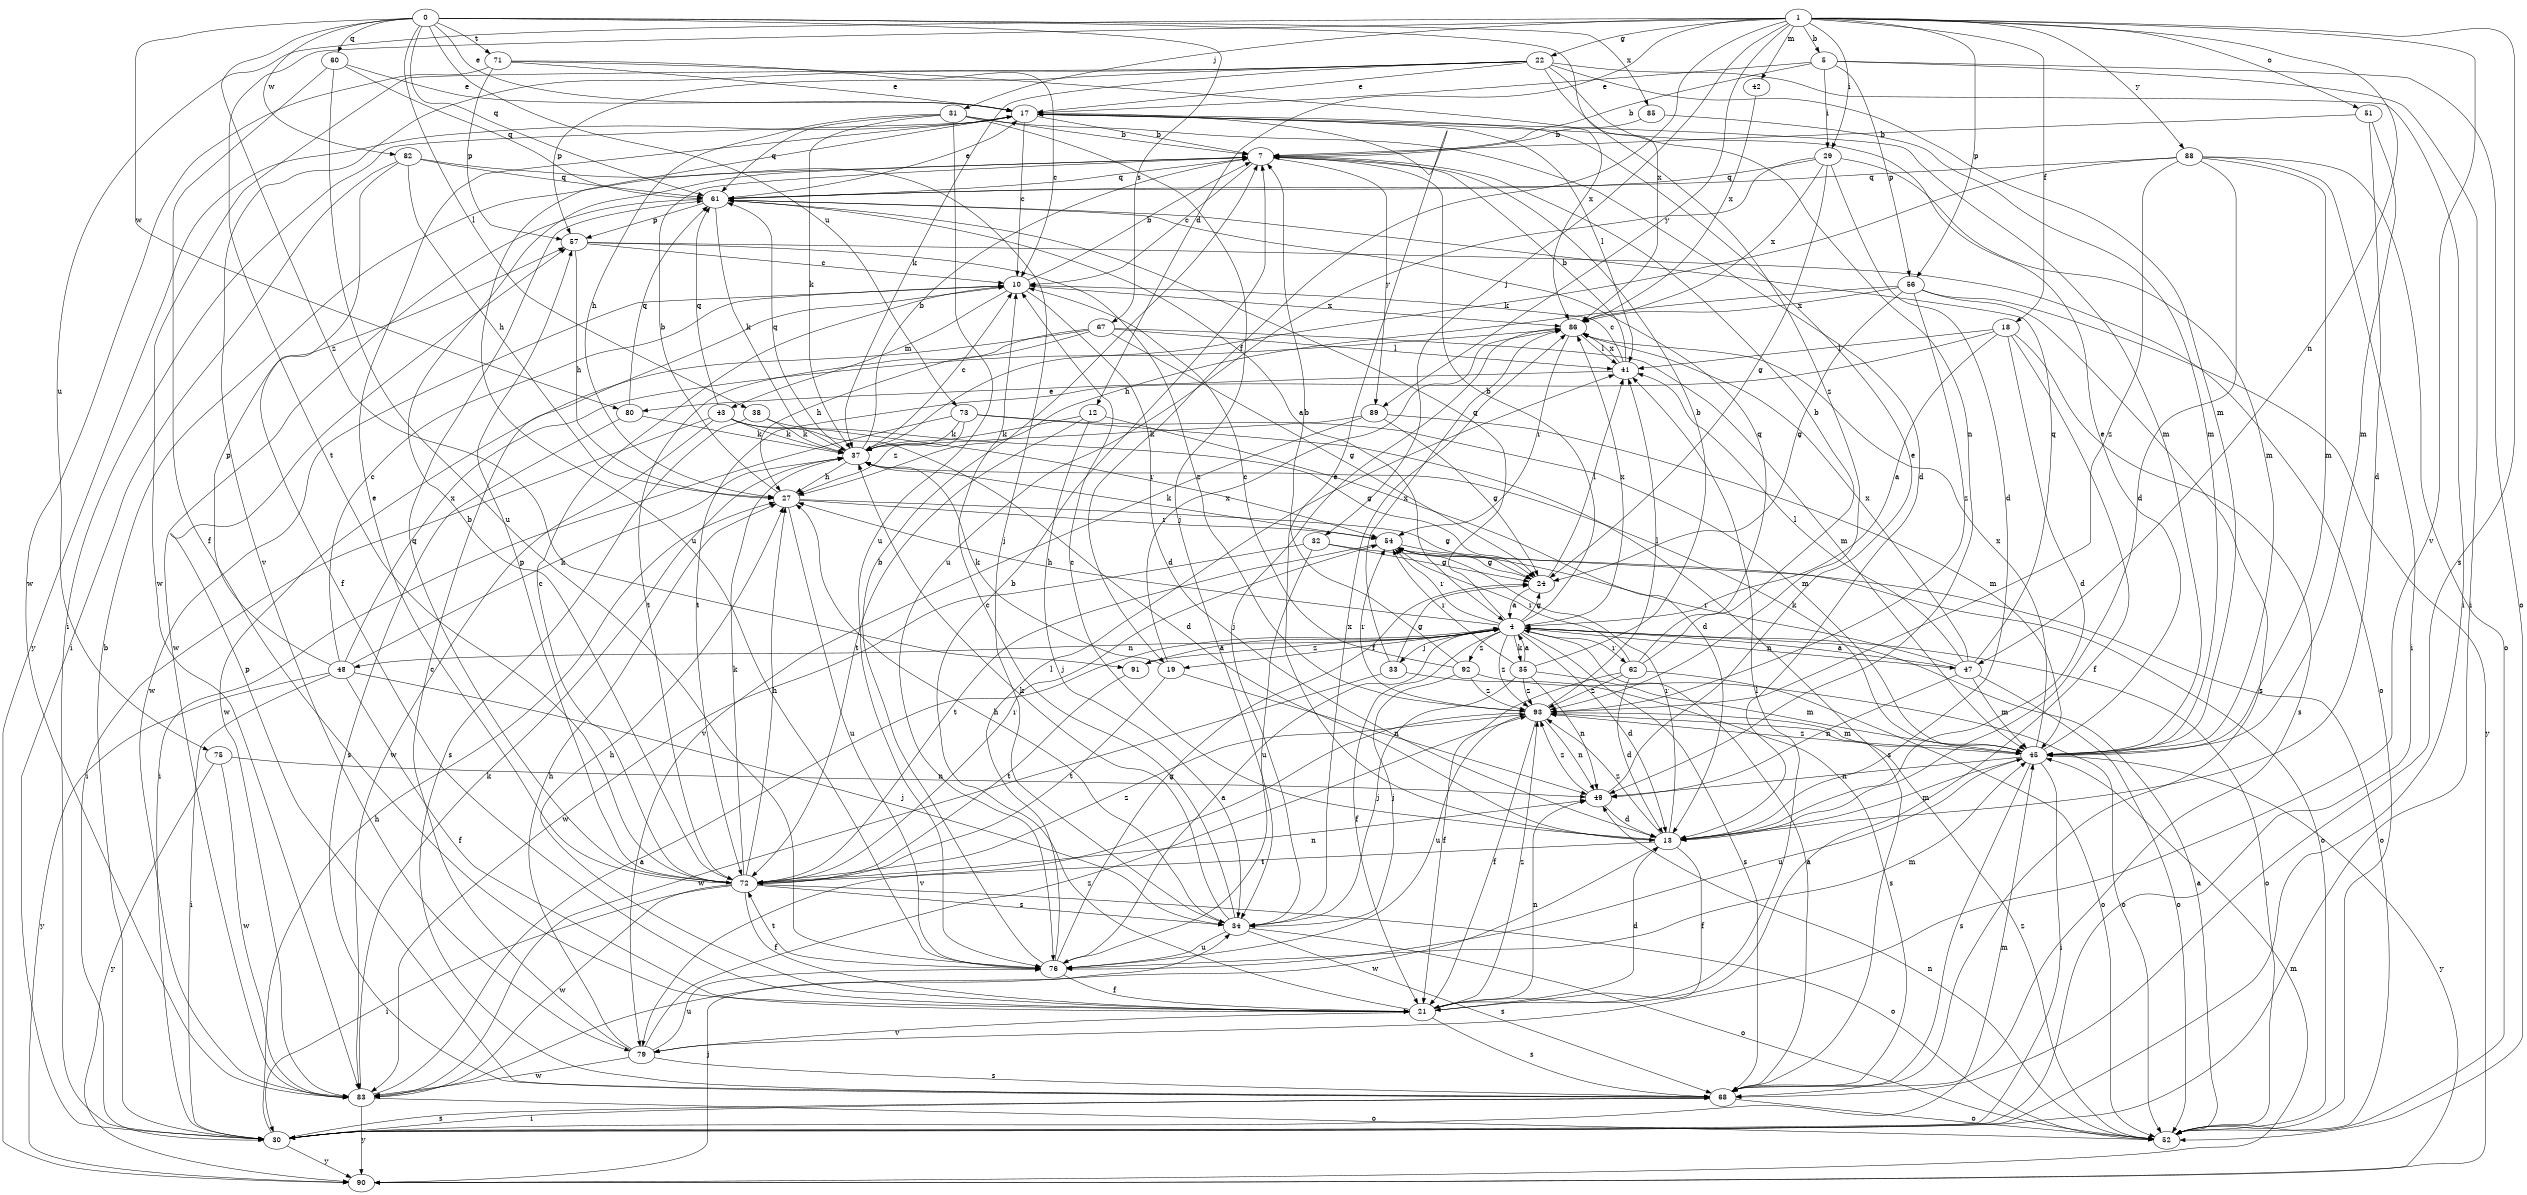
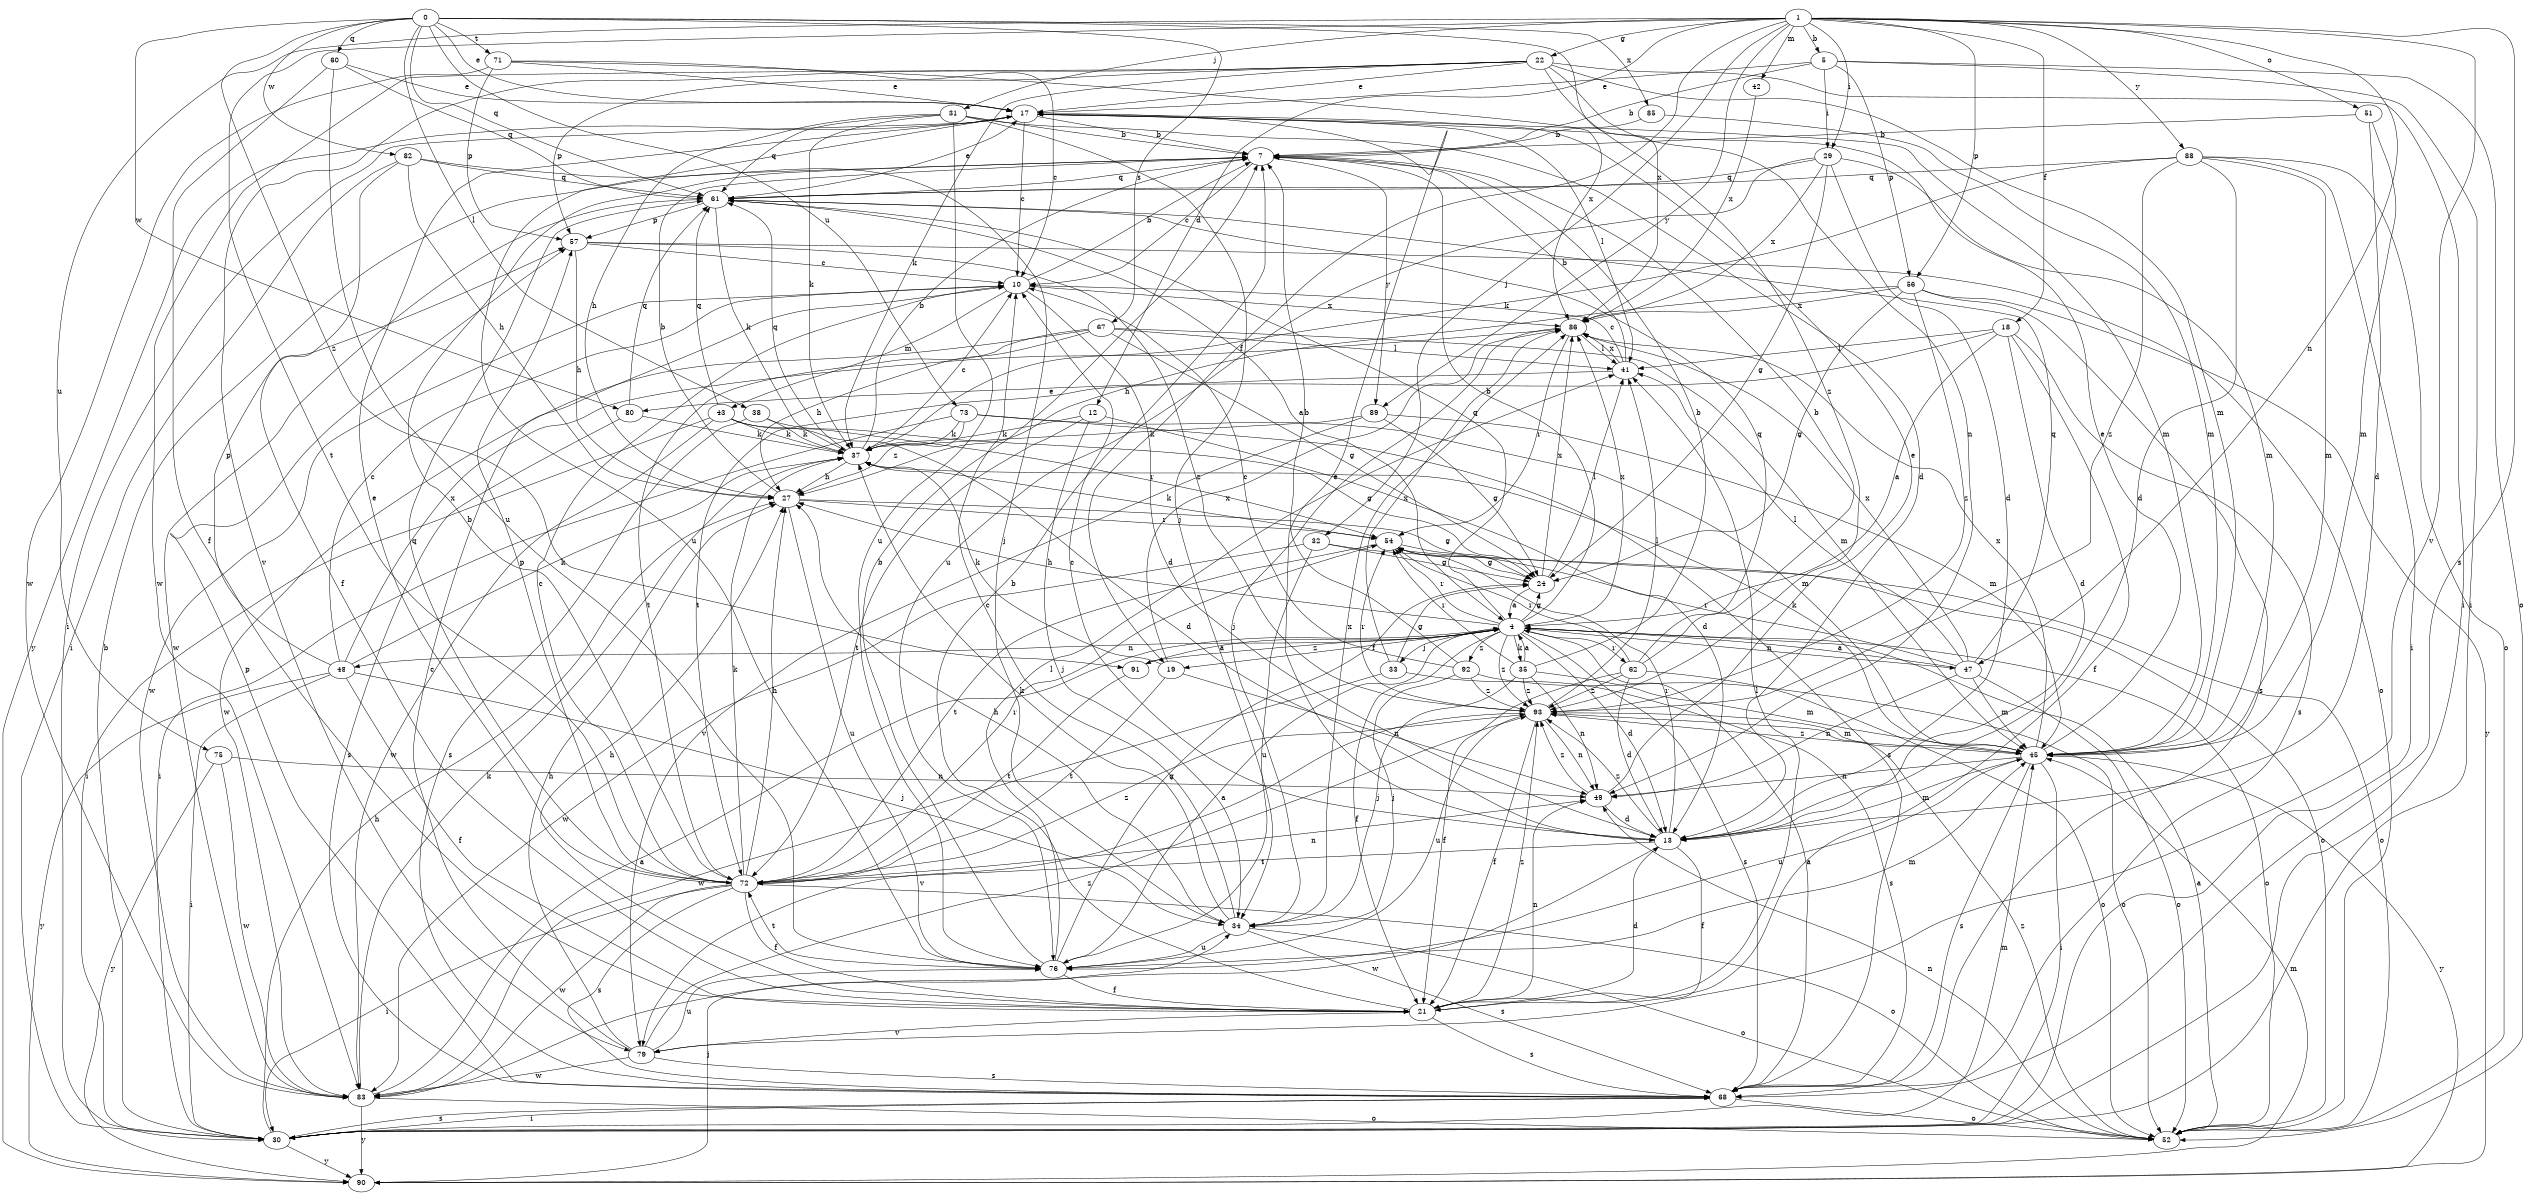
edge "24" -> "86": added, label "x"
edge "72" -> "34": now "72" -> "68"
